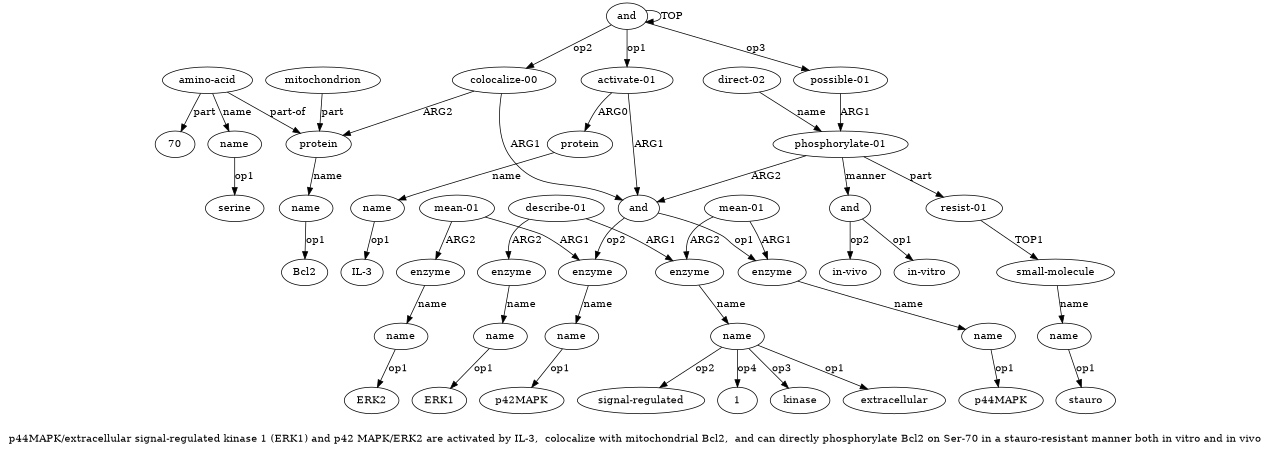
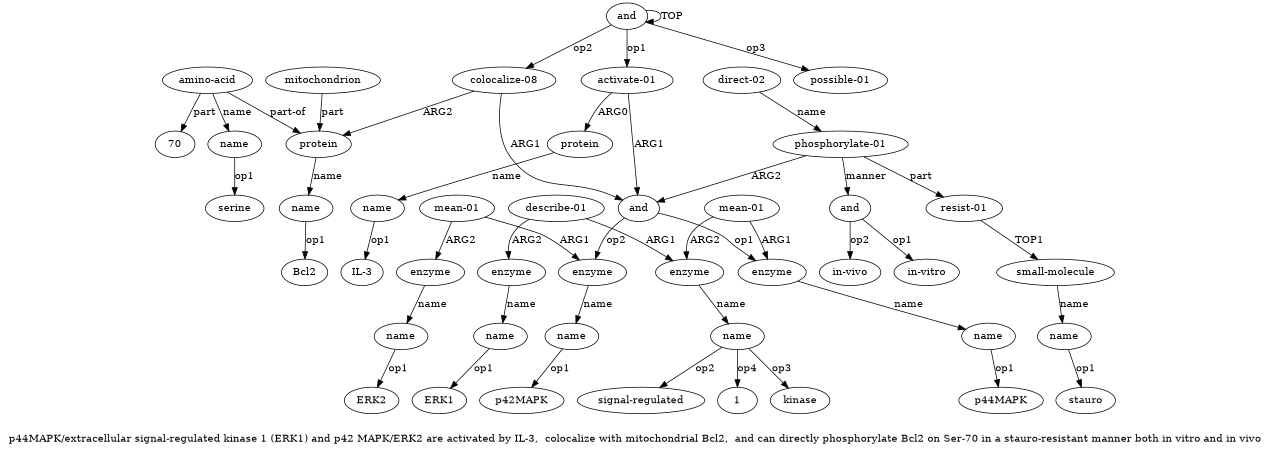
node "colocalize-00": label "colocalize-00" -> "colocalize-08"
edge "possible-01" -> "phosphorylate-01": removed, label "ARG1"
node "extracellular": removed
